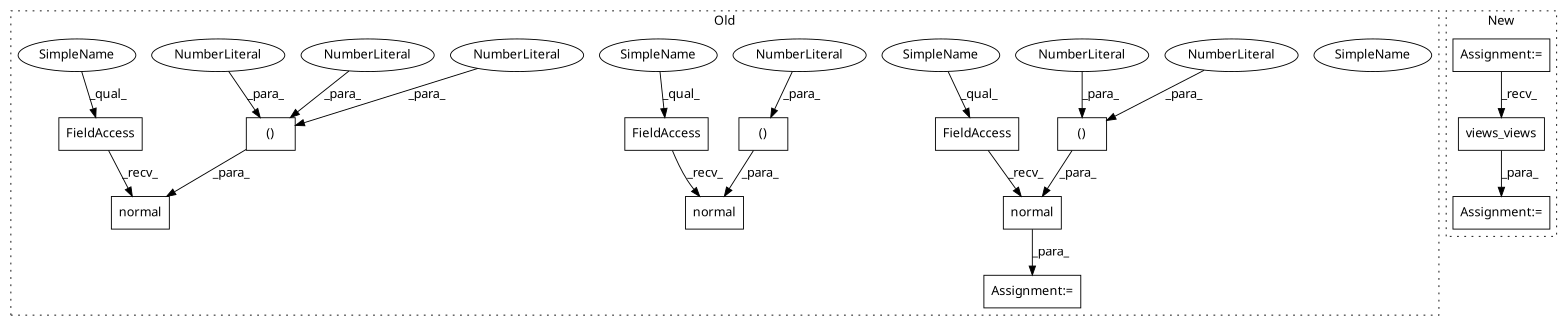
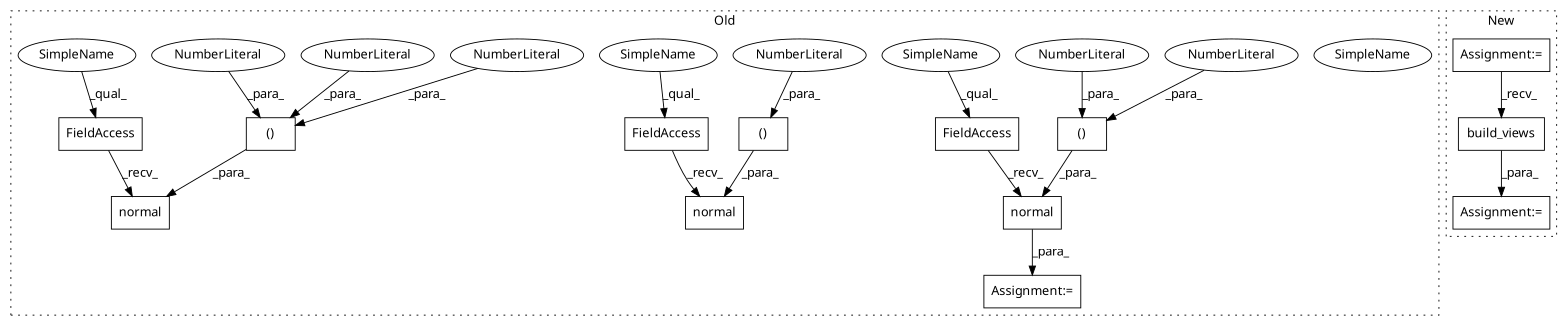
node "views_views": label "views_views" -> "build_views"
